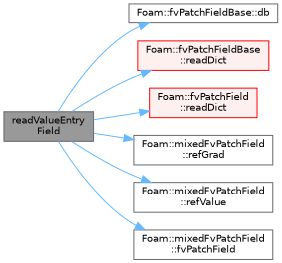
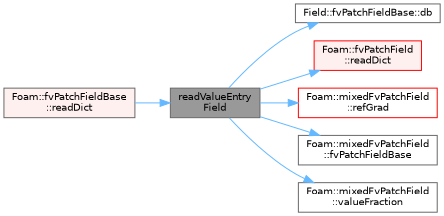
node "Foam::fvPatchFieldBase::db": label "Foam::fvPatchFieldBase::db" -> "Field::fvPatchFieldBase::db"
node "Foam::fvPatchFieldBase ::readDict": color red -> grey40
edge "readValueEntry Field" -> "Foam::fvPatchFieldBase ::readDict": reversed
node "Foam::mixedFvPatchField ::refGrad": color grey40 -> red
node "Foam::mixedFvPatchField ::refValue": label "Foam::mixedFvPatchField ::refValue" -> "Foam::mixedFvPatchField ::fvPatchFieldBase"
node "Foam::mixedFvPatchField ::fvPatchField": label "Foam::mixedFvPatchField ::fvPatchField" -> "Foam::mixedFvPatchField ::valueFraction"
